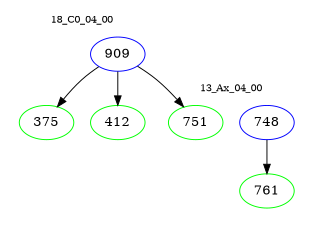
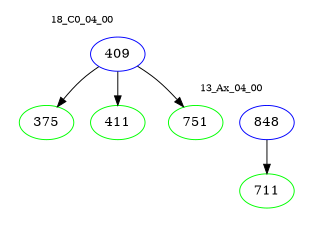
node "909": label "909" -> "409"
node "412": label "412" -> "411"
node "748": label "748" -> "848"
node "761": label "761" -> "711"
